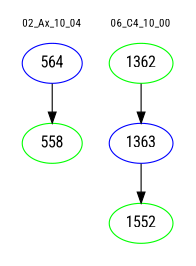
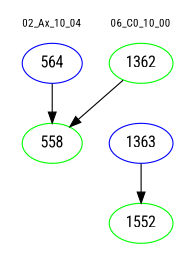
cluster "06_C4_10_00": label "06_C4_10_00" -> "06_C0_10_00"
edge "1362" -> "1363": now "1362" -> "558"
